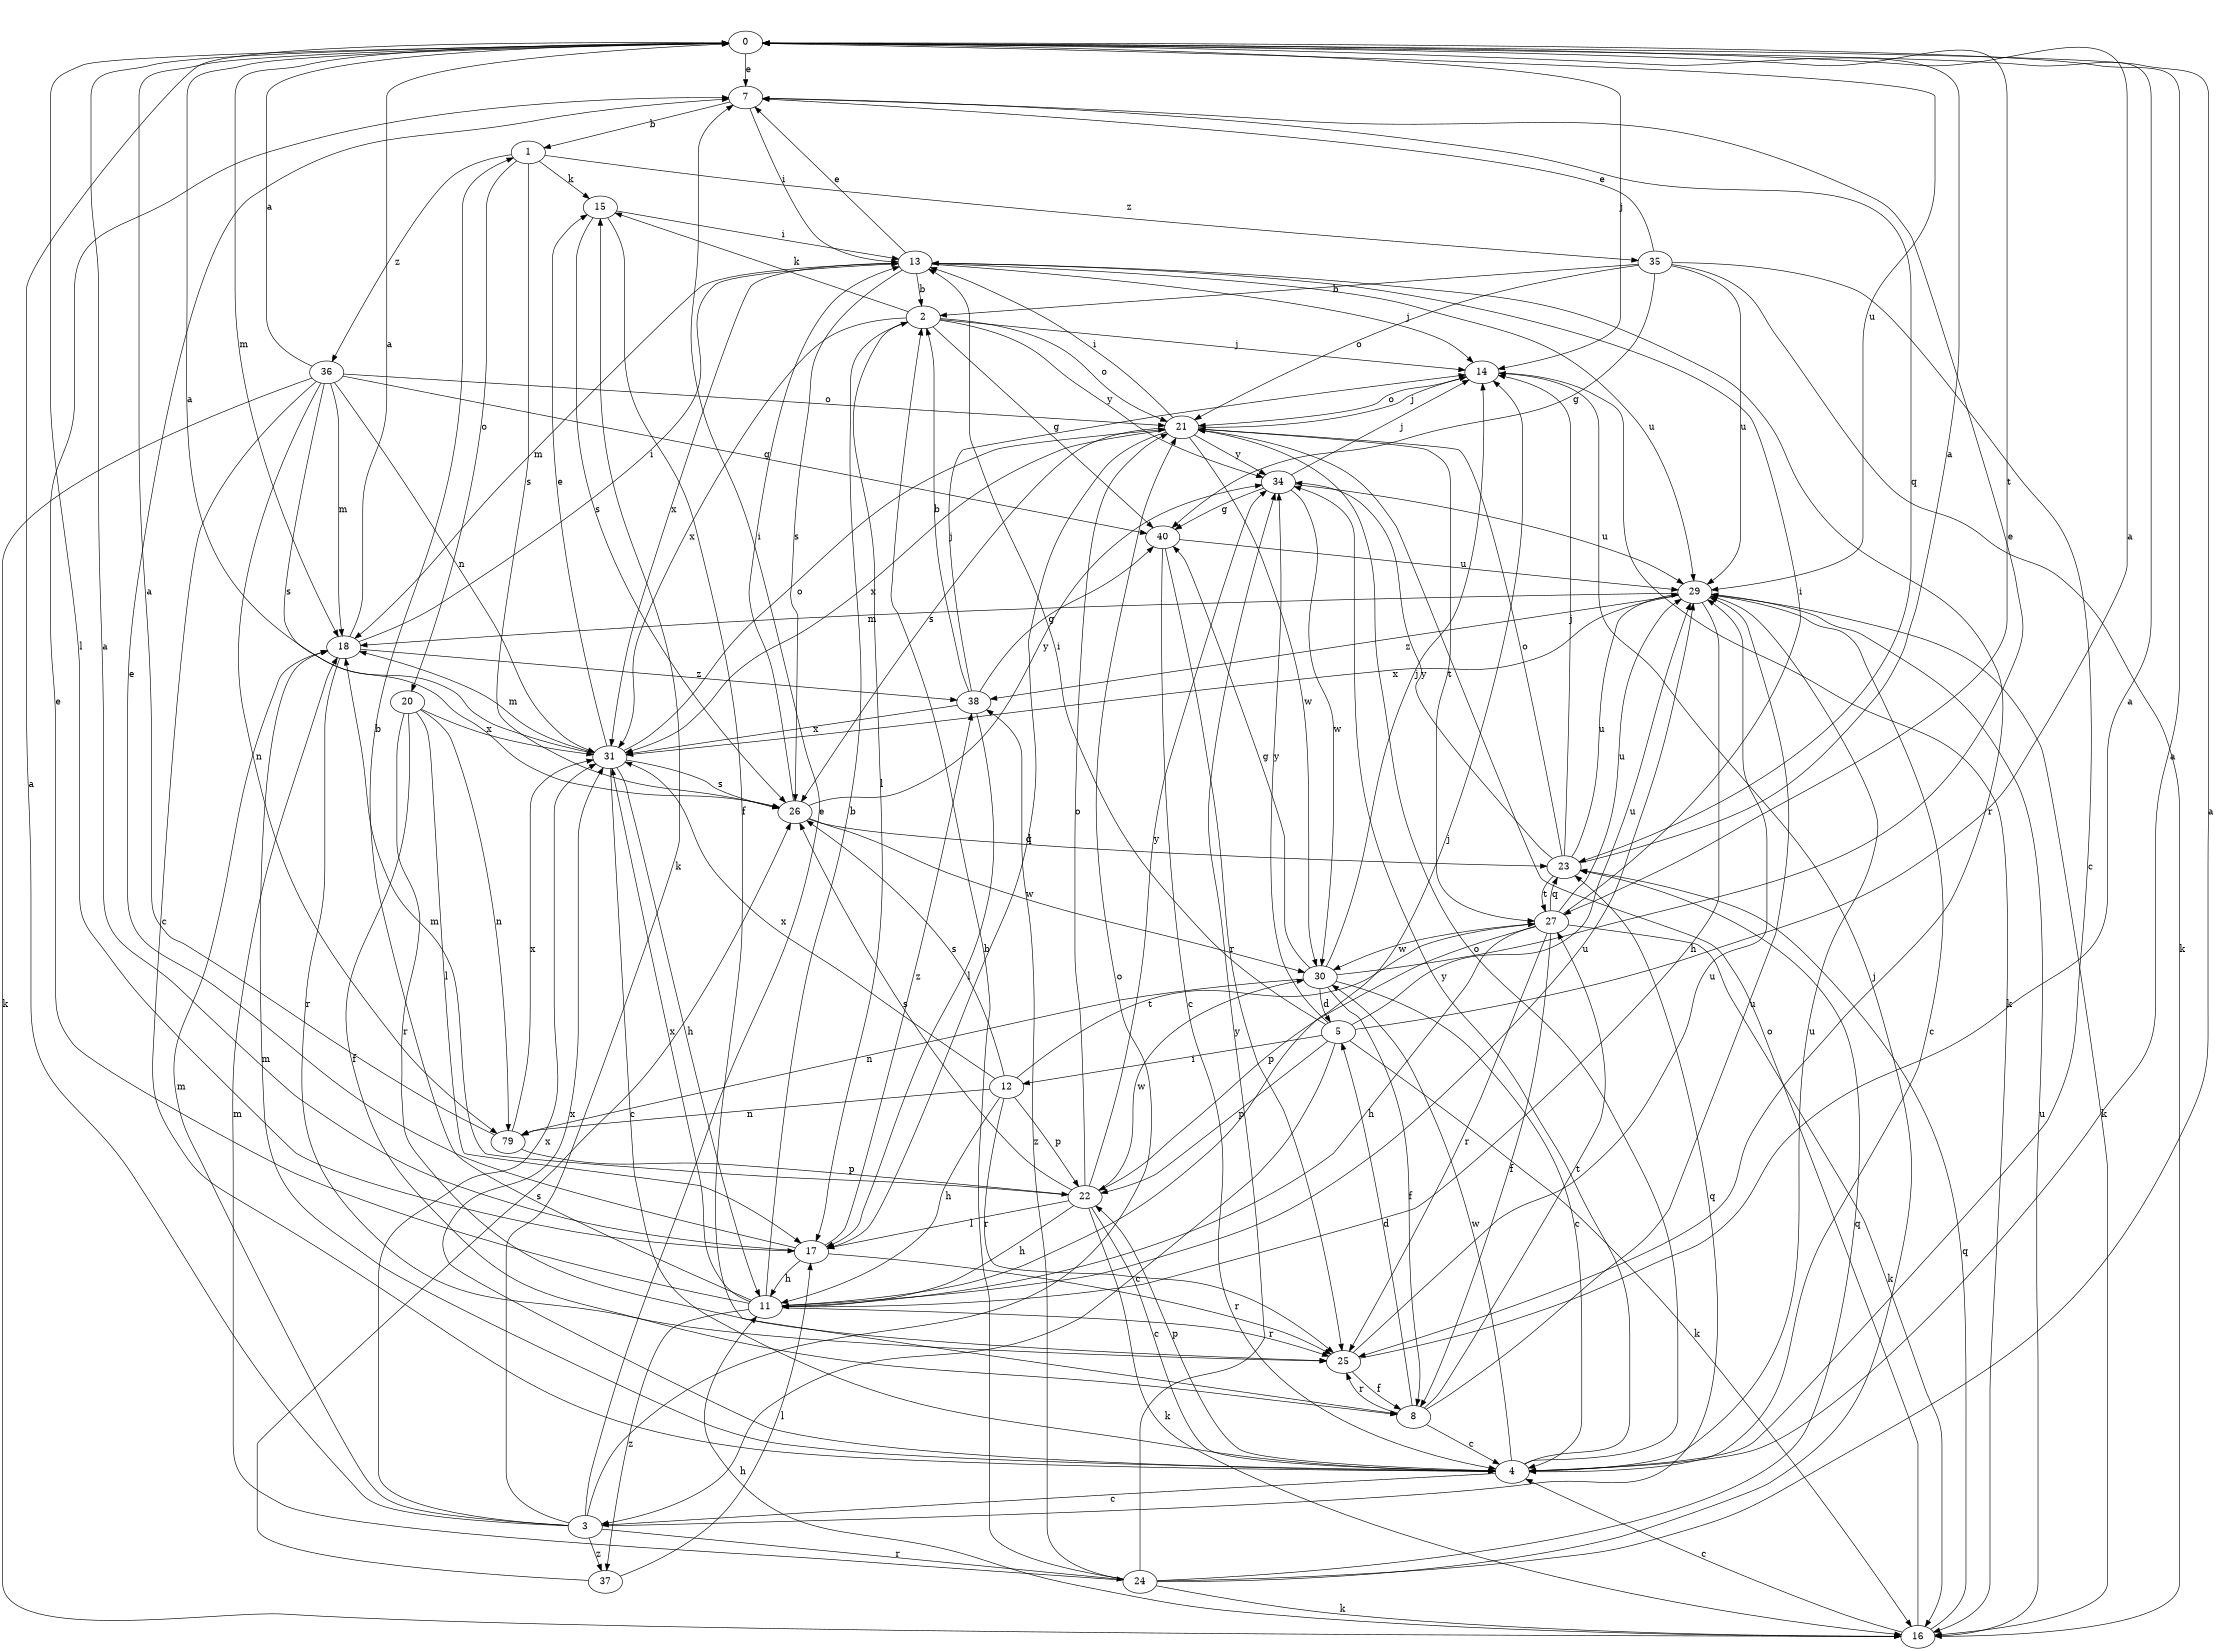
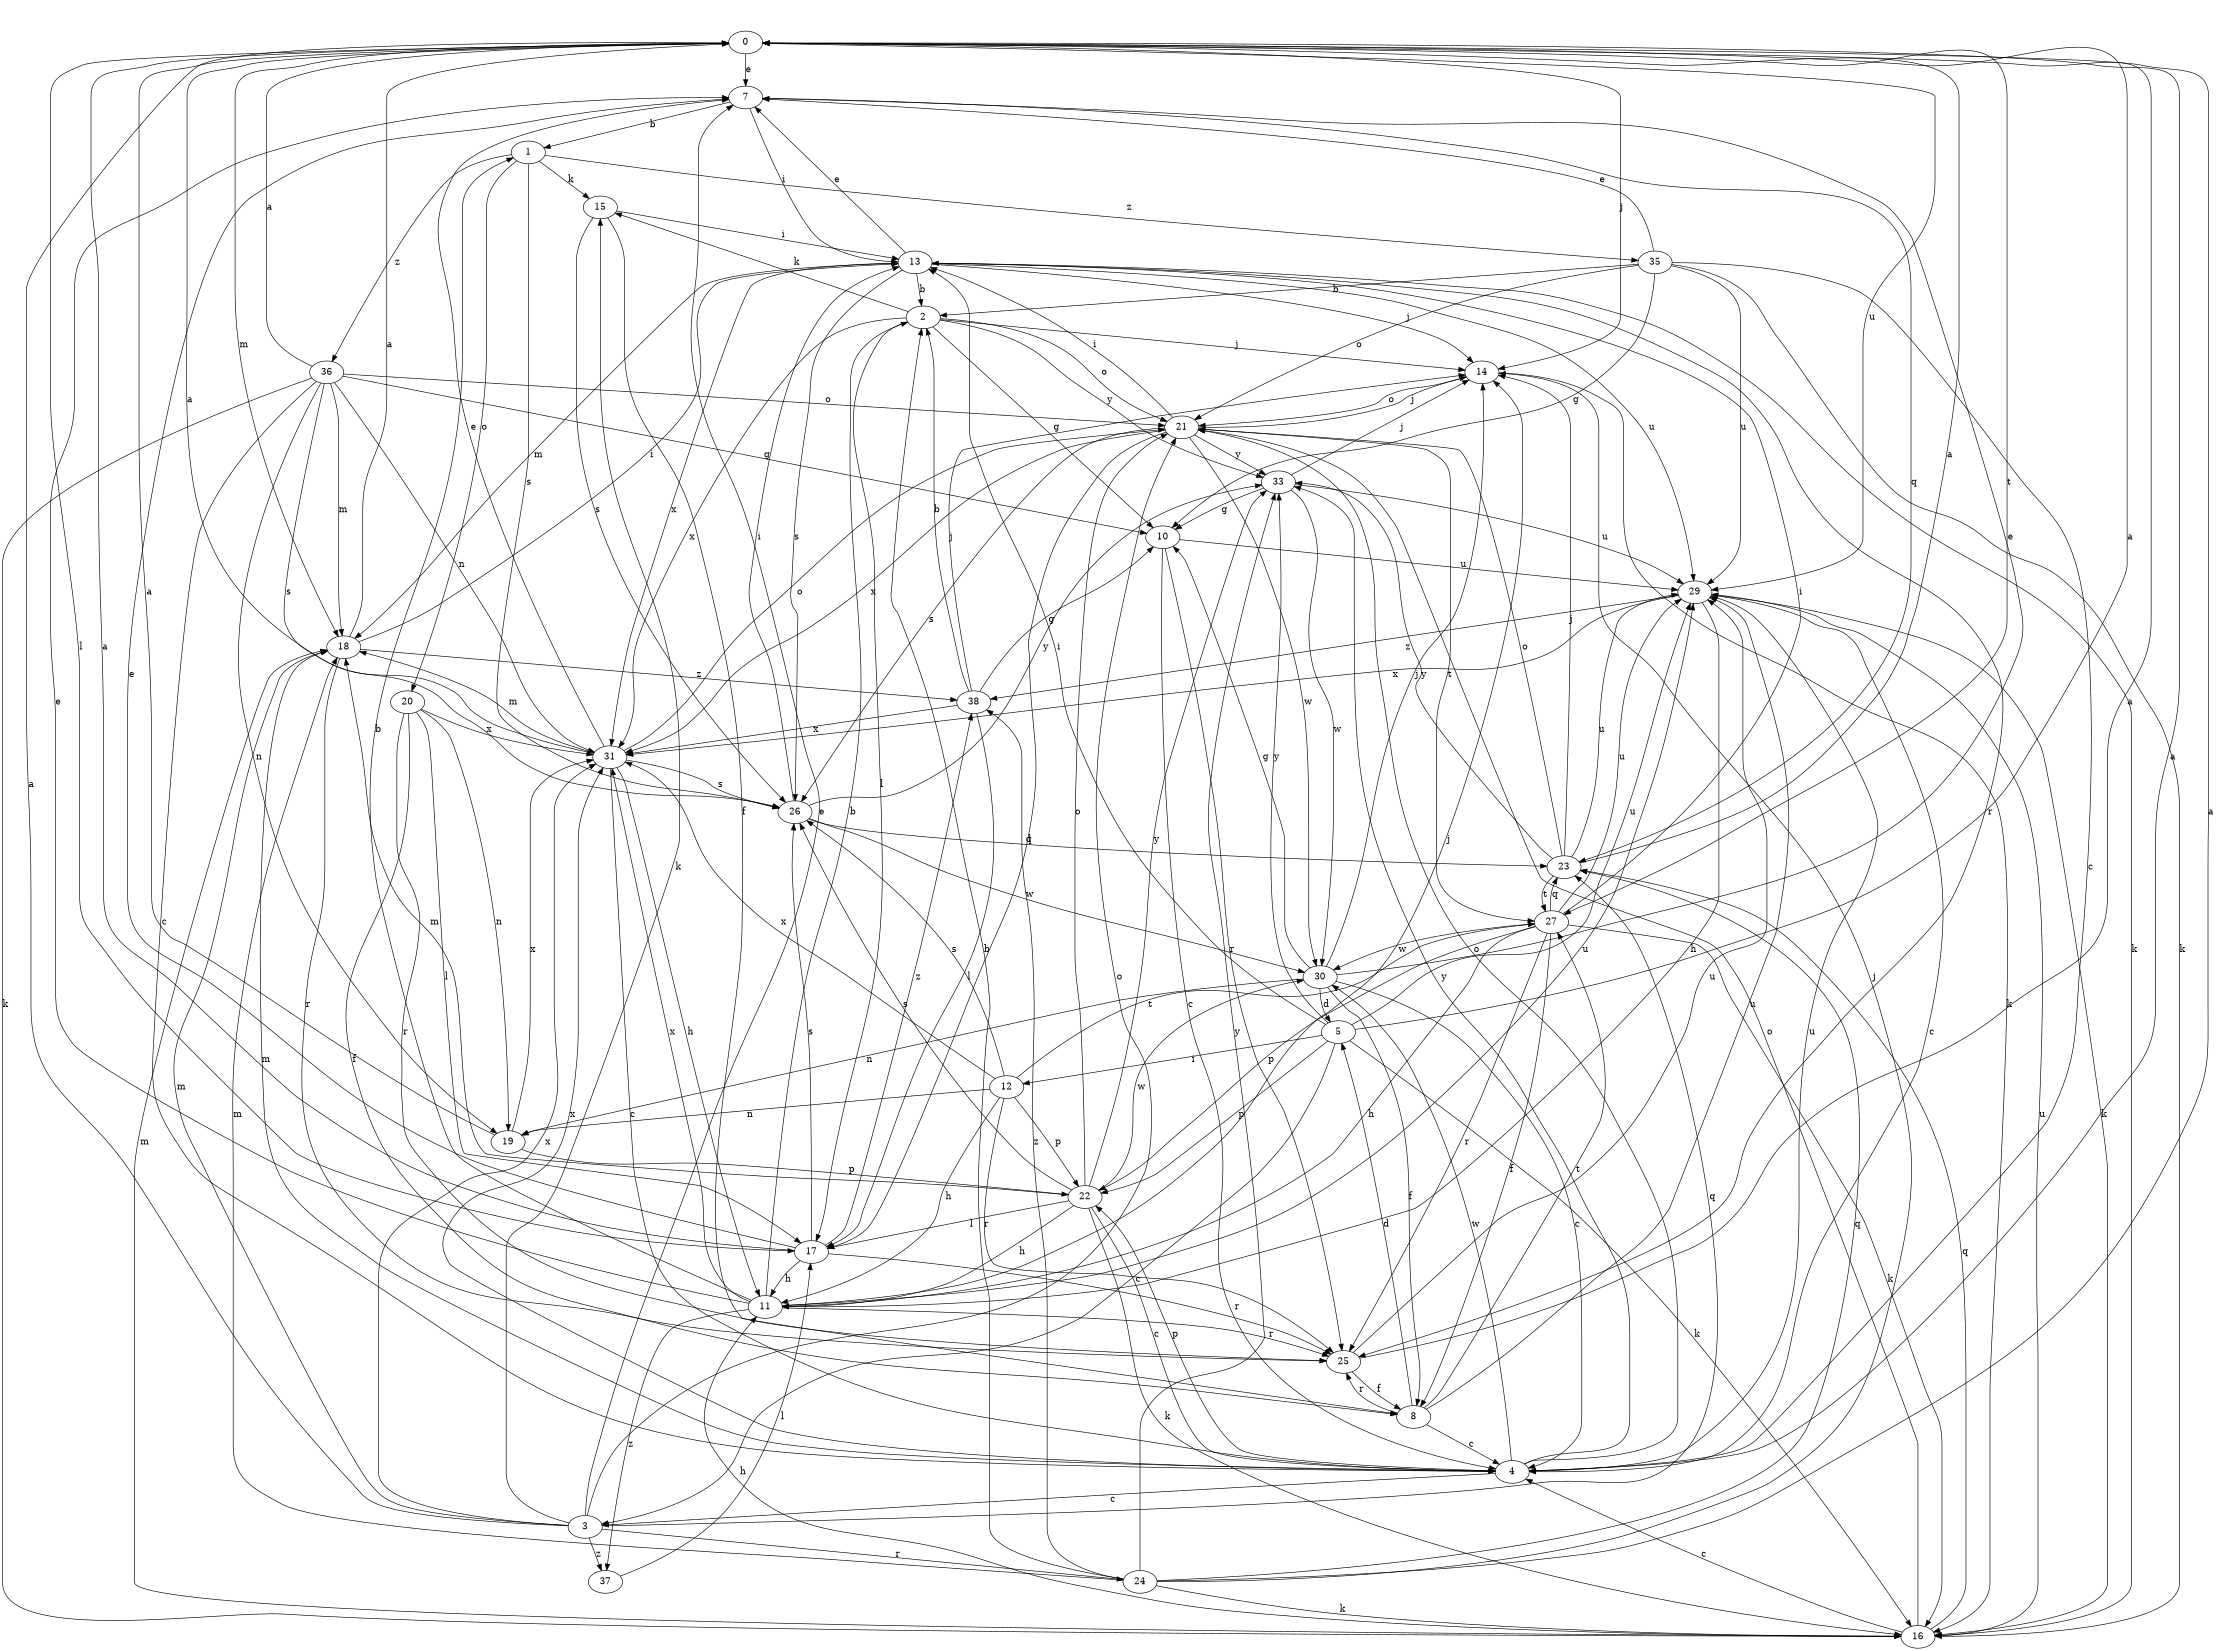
edge "31" -> "15": now "31" -> "7"
node "34": label "34" -> "33"
node "40": label "40" -> "10"
edge "13" -> "16": added, label "k"
edge "29" -> "18": now "16" -> "18"
node "79": label "79" -> "19"
edge "37" -> "26": now "17" -> "26"
